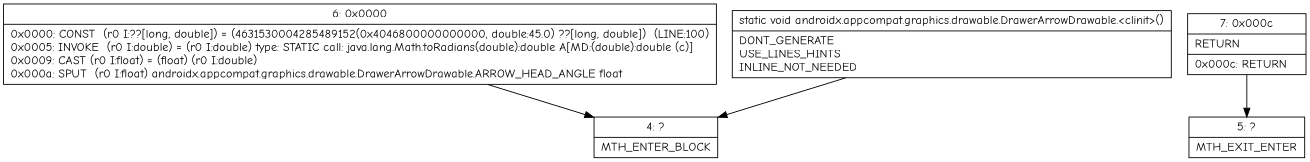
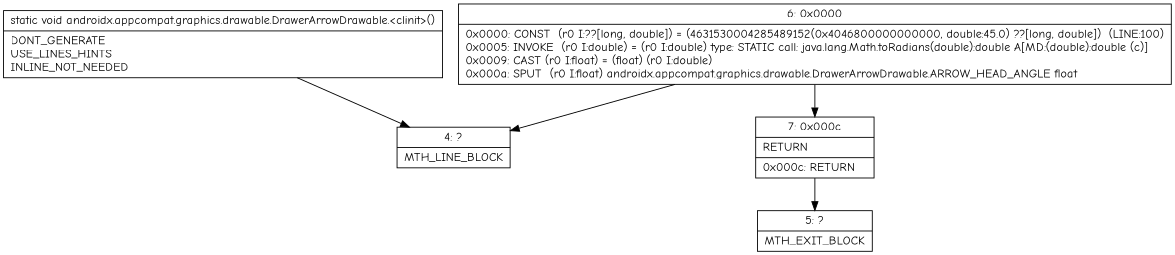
edge "6: 0x0000" -> "7: 0x000c": added
node "4: ?": text "MTH_ENTER_BLOCK" -> "MTH_LINE_BLOCK"
node "5: ?": text "MTH_EXIT_ENTER" -> "MTH_EXIT_BLOCK"
